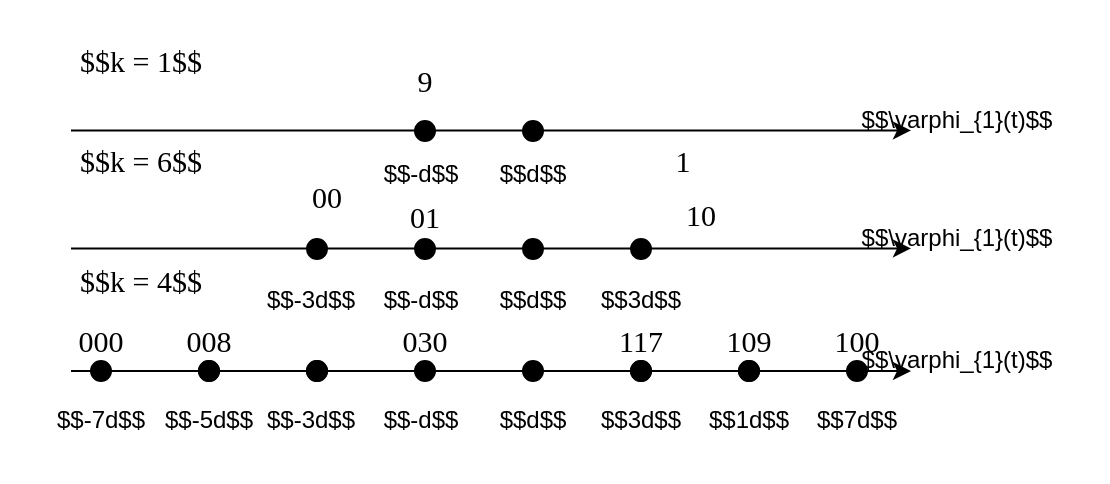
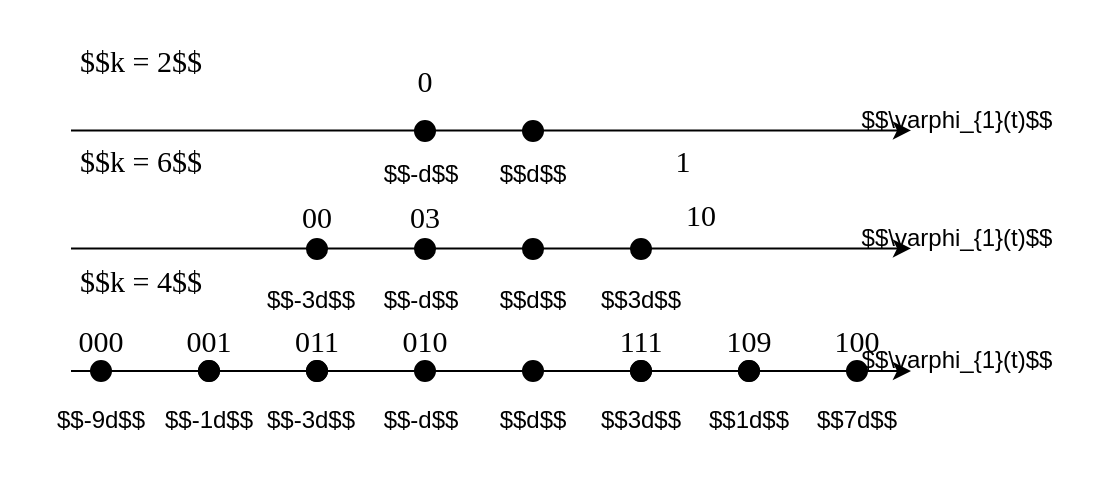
node "$$k = 1$$": label "$$k = 1$$" -> "$$k = 2$$"
node "9": label "9" -> "0"
node "00": moved (327, 197) -> (317, 217)
node "01": label "01" -> "03"
node "008": label "008" -> "001"
node "011": added
node "030": label "030" -> "010"
node "117": label "117" -> "111"
node "$$-7d$$": label "$$-7d$$" -> "$$-9d$$"
node "$$-5d$$": label "$$-5d$$" -> "$$-1d$$"
